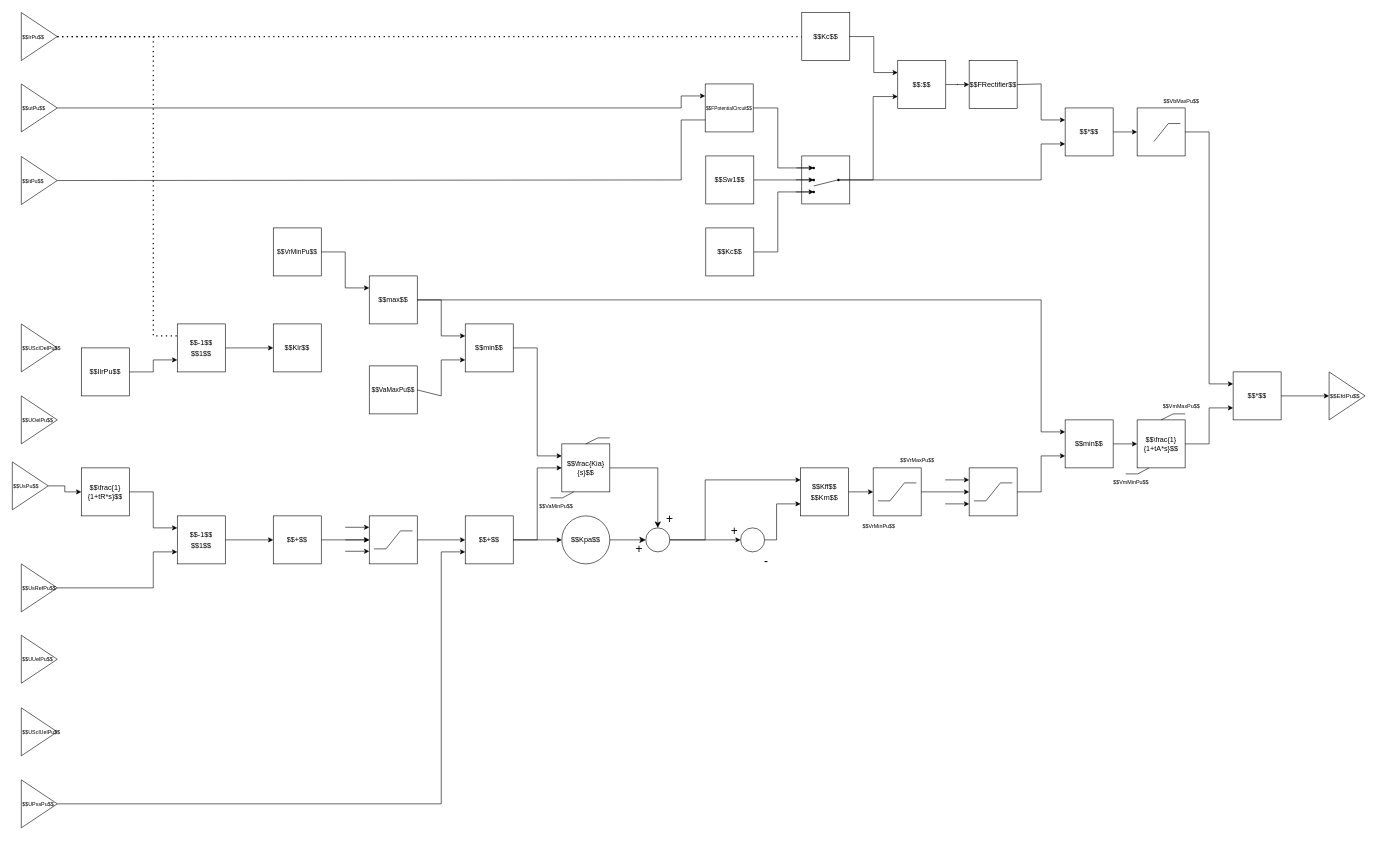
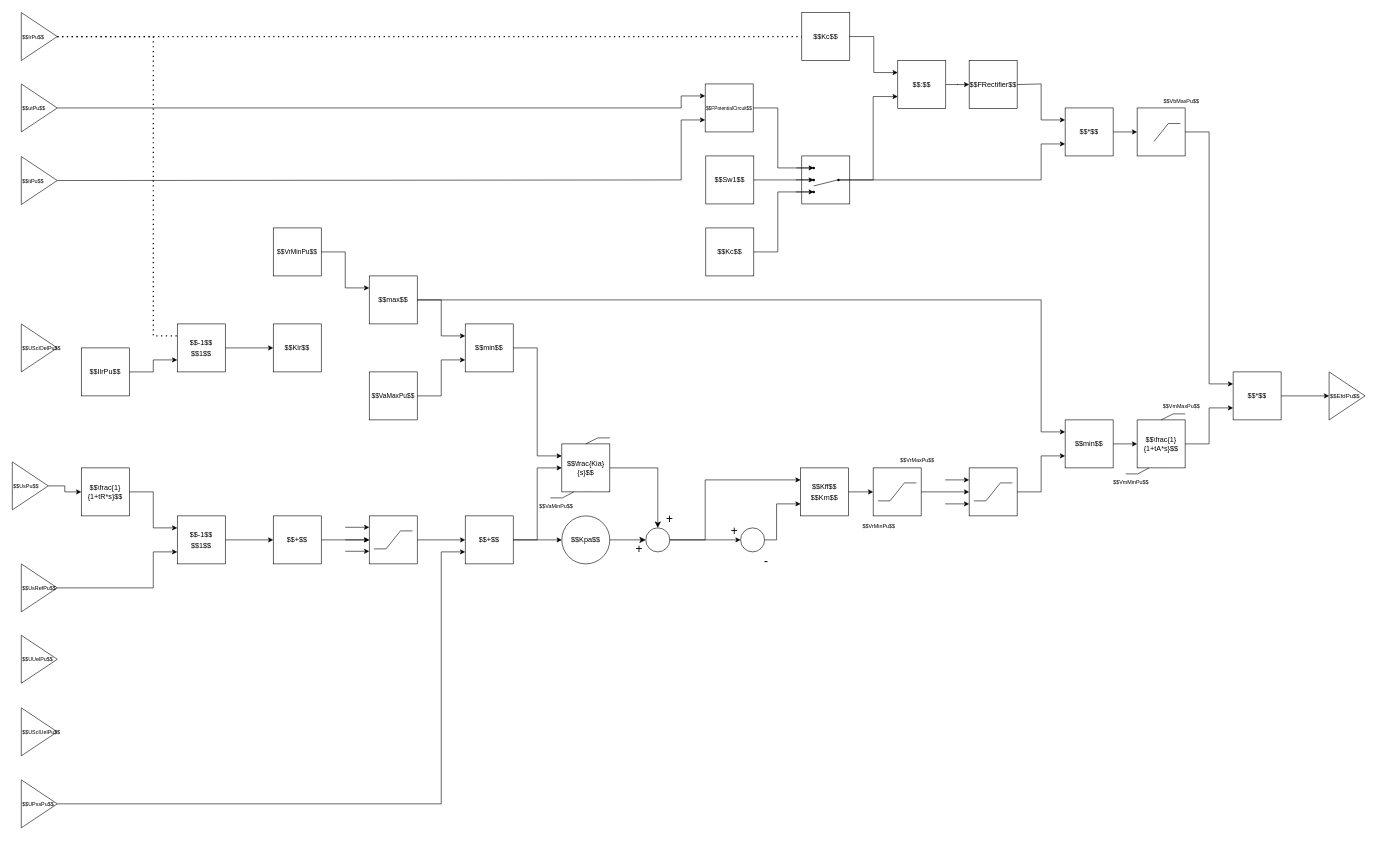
edge "$$FPotentialCircuit$$" -- "$$itPu$$": arrowhead none -> classic
node "$$VaMaxPu$$": moved (393, 390) -> (393, 396)
node "$$UOelPu$$": removed
